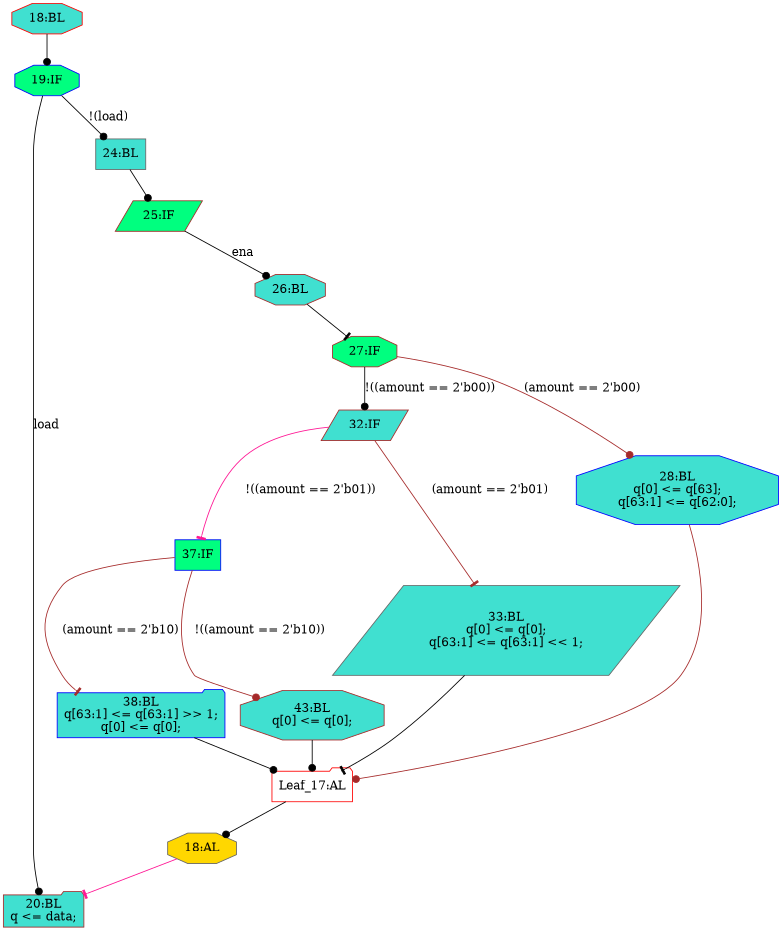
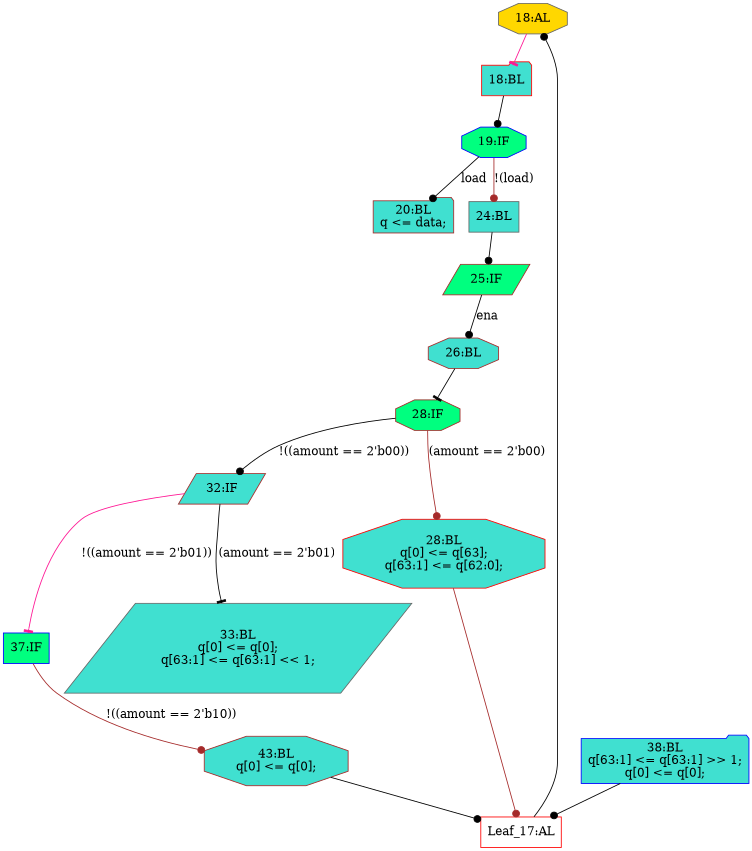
node "18:BL": shape octagon -> folder
edge "19:IF" -> "24:BL": color black -> brown
node "27:IF": label "27:IF" -> "28:IF"
node "28:BL q[0] <= q[63]; q[63:1] <= q[62:0];": color blue -> red
edge "32:IF" -> "33:BL q[0] <= q[0]; q[63:1] <= q[63:1] << 1;": color brown -> black
edge "37:IF" -> "38:BL q[63:1] <= q[63:1] >> 1; q[0] <= q[0];": removed, label "(amount == 2'b10)"
edge "33:BL q[0] <= q[0]; q[63:1] <= q[63:1] << 1;" -> "Leaf_17:AL": removed
node "Leaf_17:AL": shape folder -> box
edge "18:AL" -> "20:BL q <= data;": now "18:AL" -> "18:BL"
